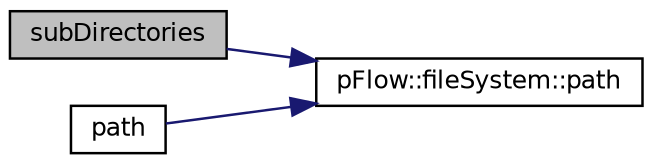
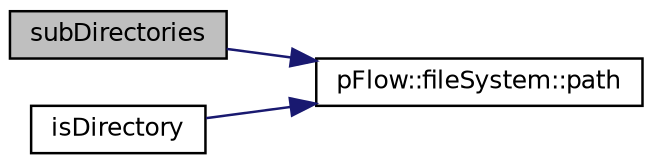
node "path": label "path" -> "isDirectory"
